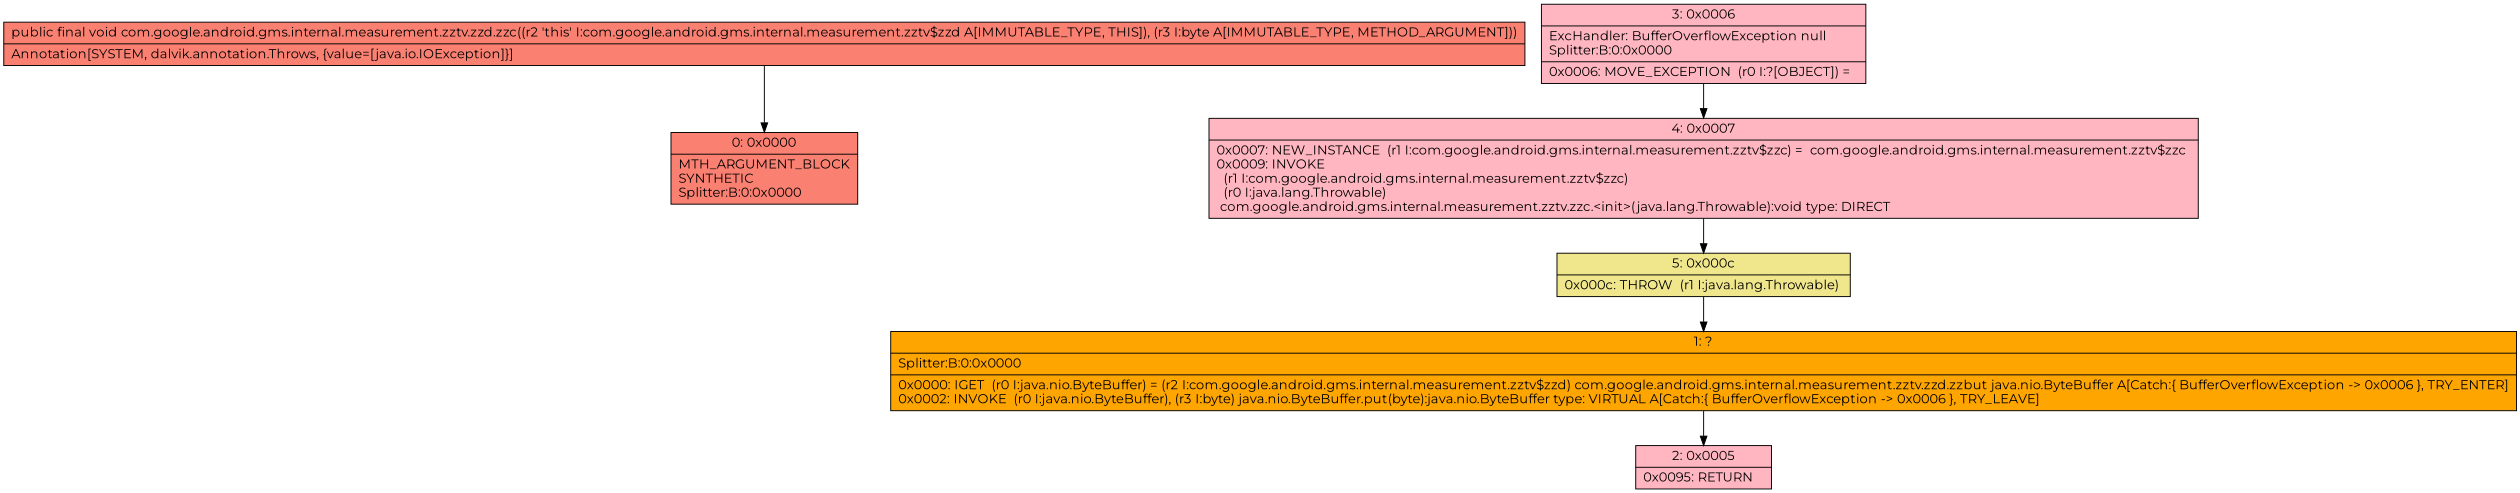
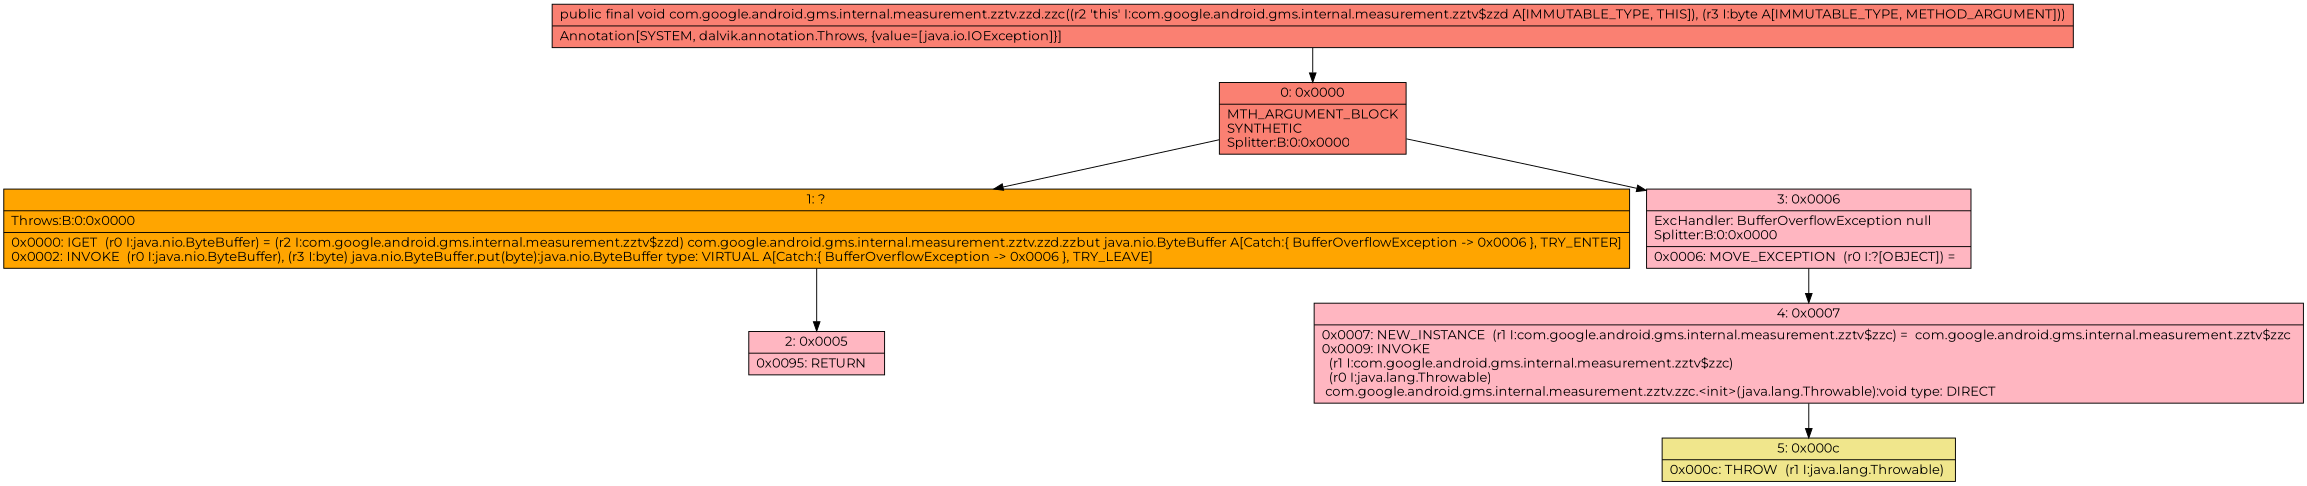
edge "0: 0x0000" -> "3: 0x0006": added
edge "5: 0x000c" -> "1: ?": now "0: 0x0000" -> "1: ?"
node "1: ?": text "Splitter:B:0:0x0000" -> "Throws:B:0:0x0000"
